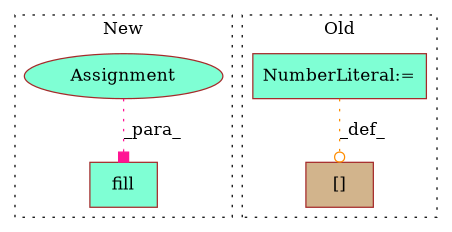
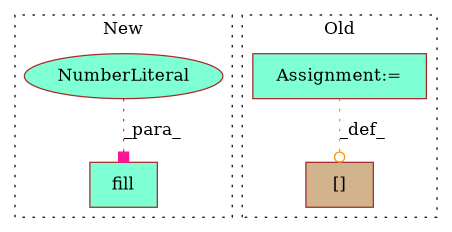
node "Assignment": label "Assignment" -> "NumberLiteral"
node "NumberLiteral:=": label "NumberLiteral:=" -> "Assignment:="
